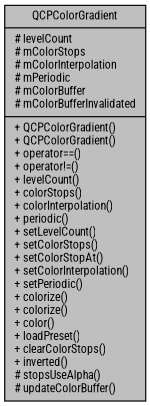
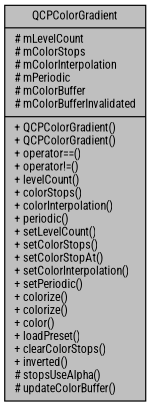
node "QCPColorGradient": text "# levelCount" -> "# mLevelCount"
